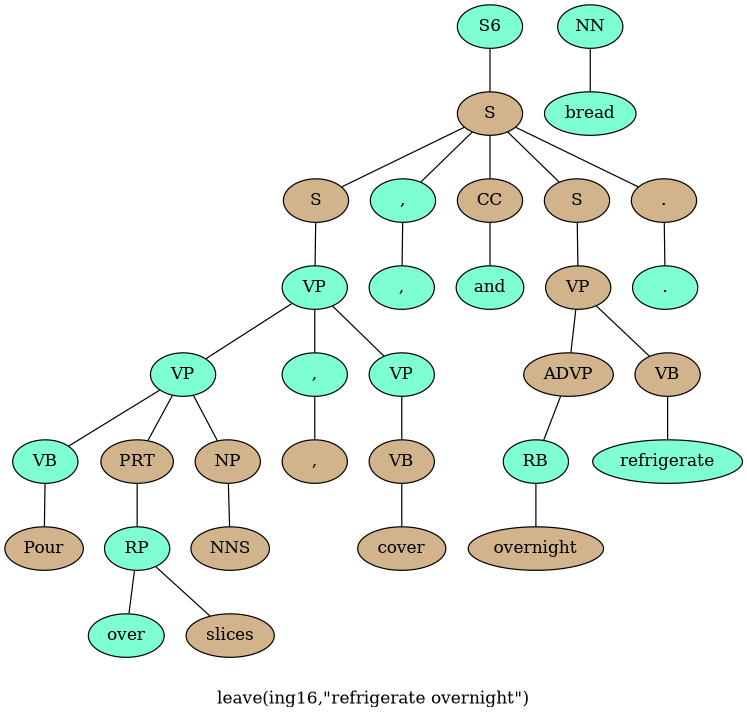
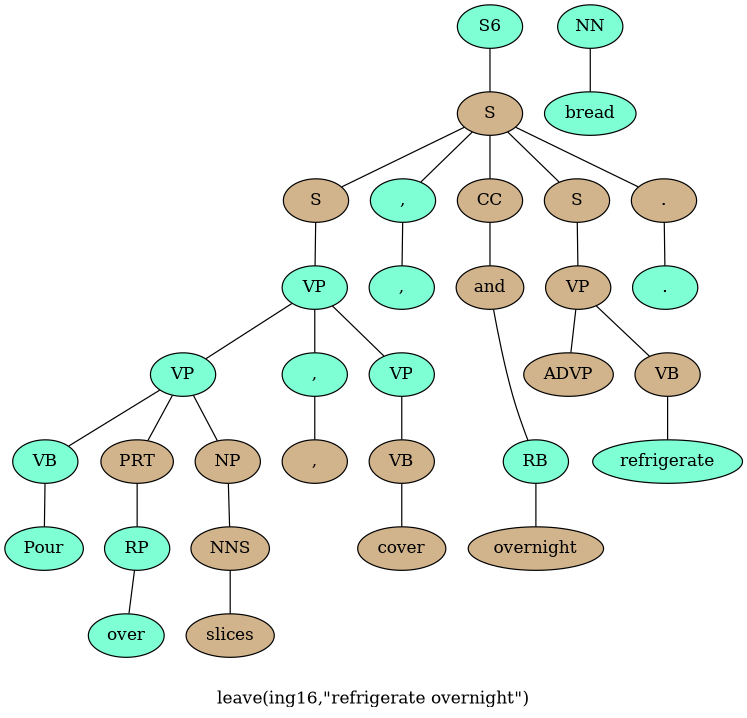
node "and": fillcolor aquamarine -> tan
edge "ADVP" -- "RB": now "and" -- "RB"
node "Pour": fillcolor tan -> aquamarine
edge "RP" -- "slices": now "NNS" -- "slices"
